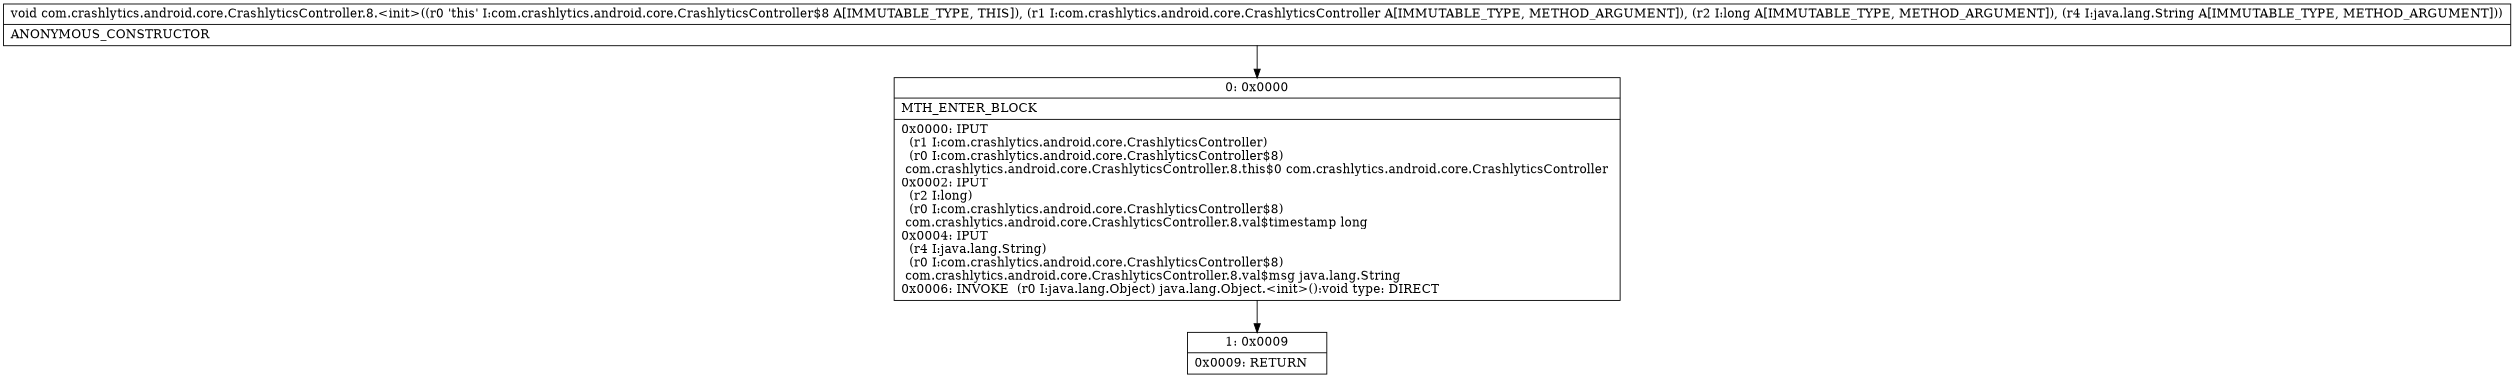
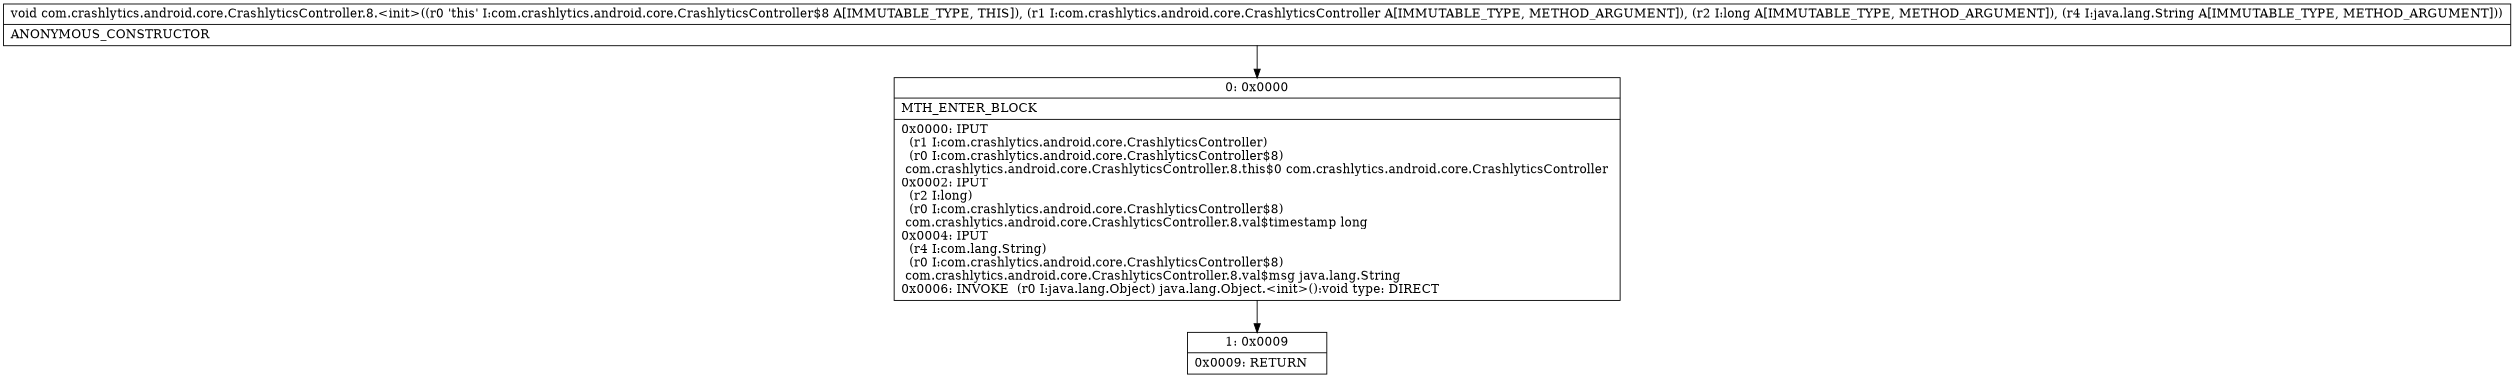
node "0: 0x0000": text "(r4 I:java.lang.String)" -> "(r4 I:com.lang.String)"
